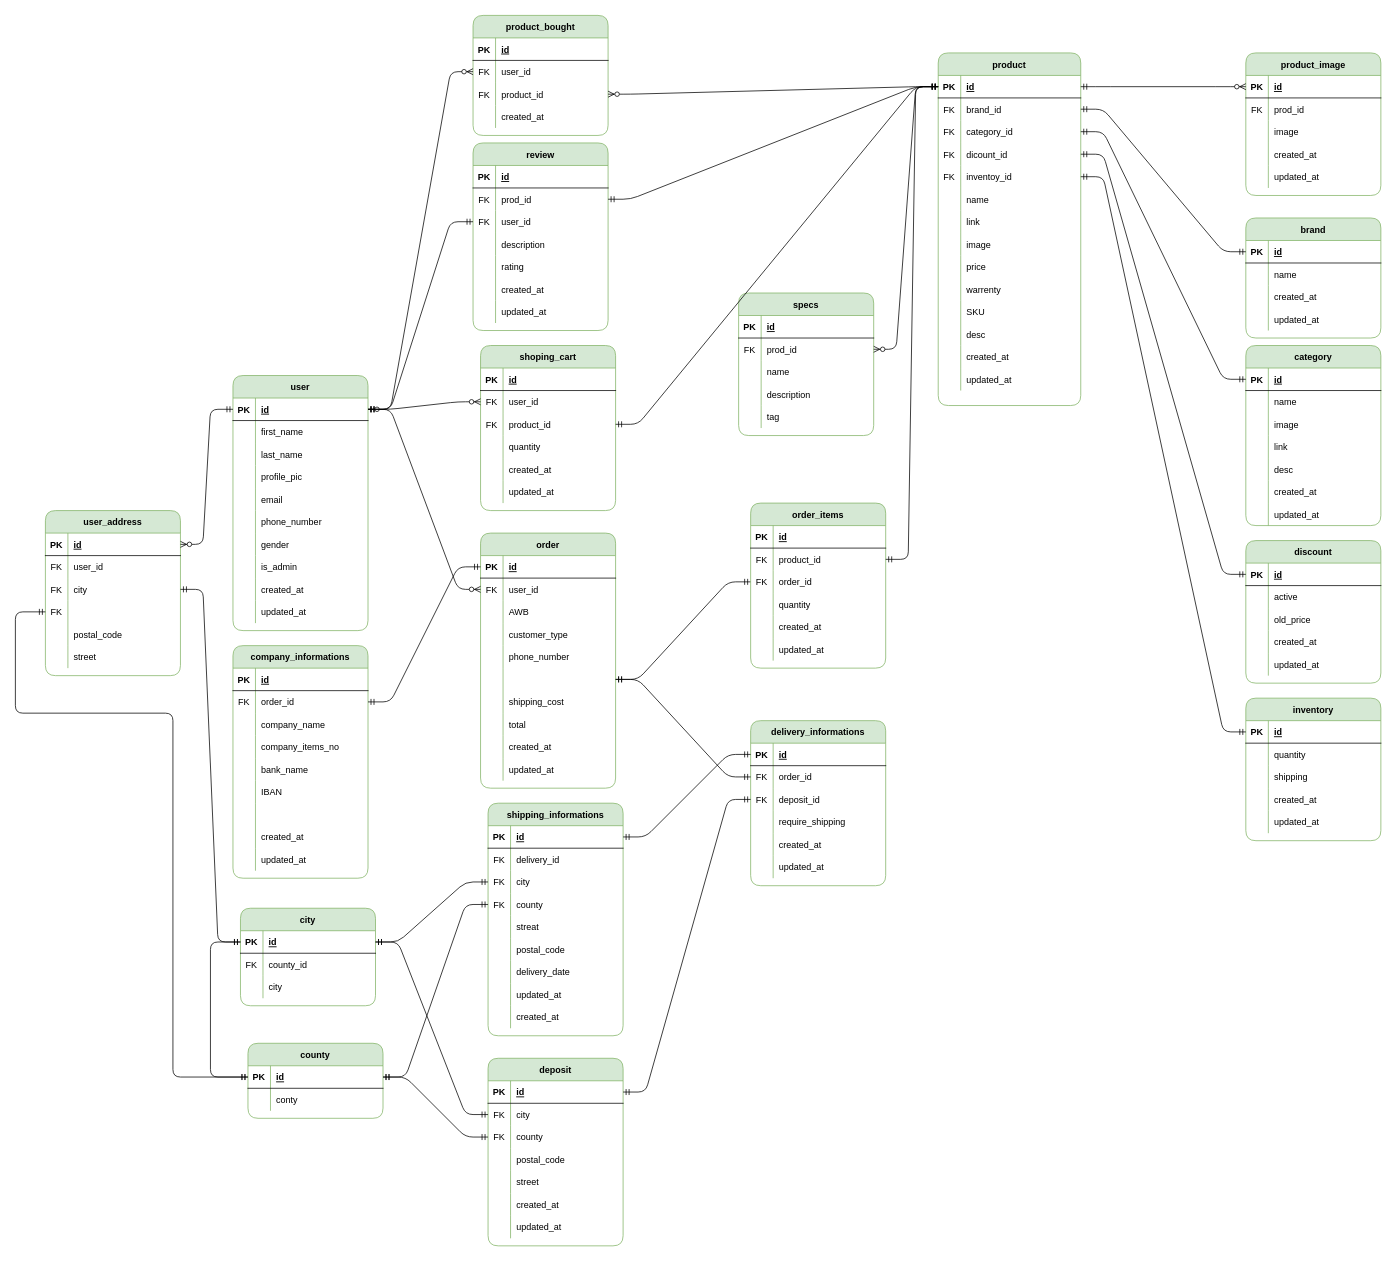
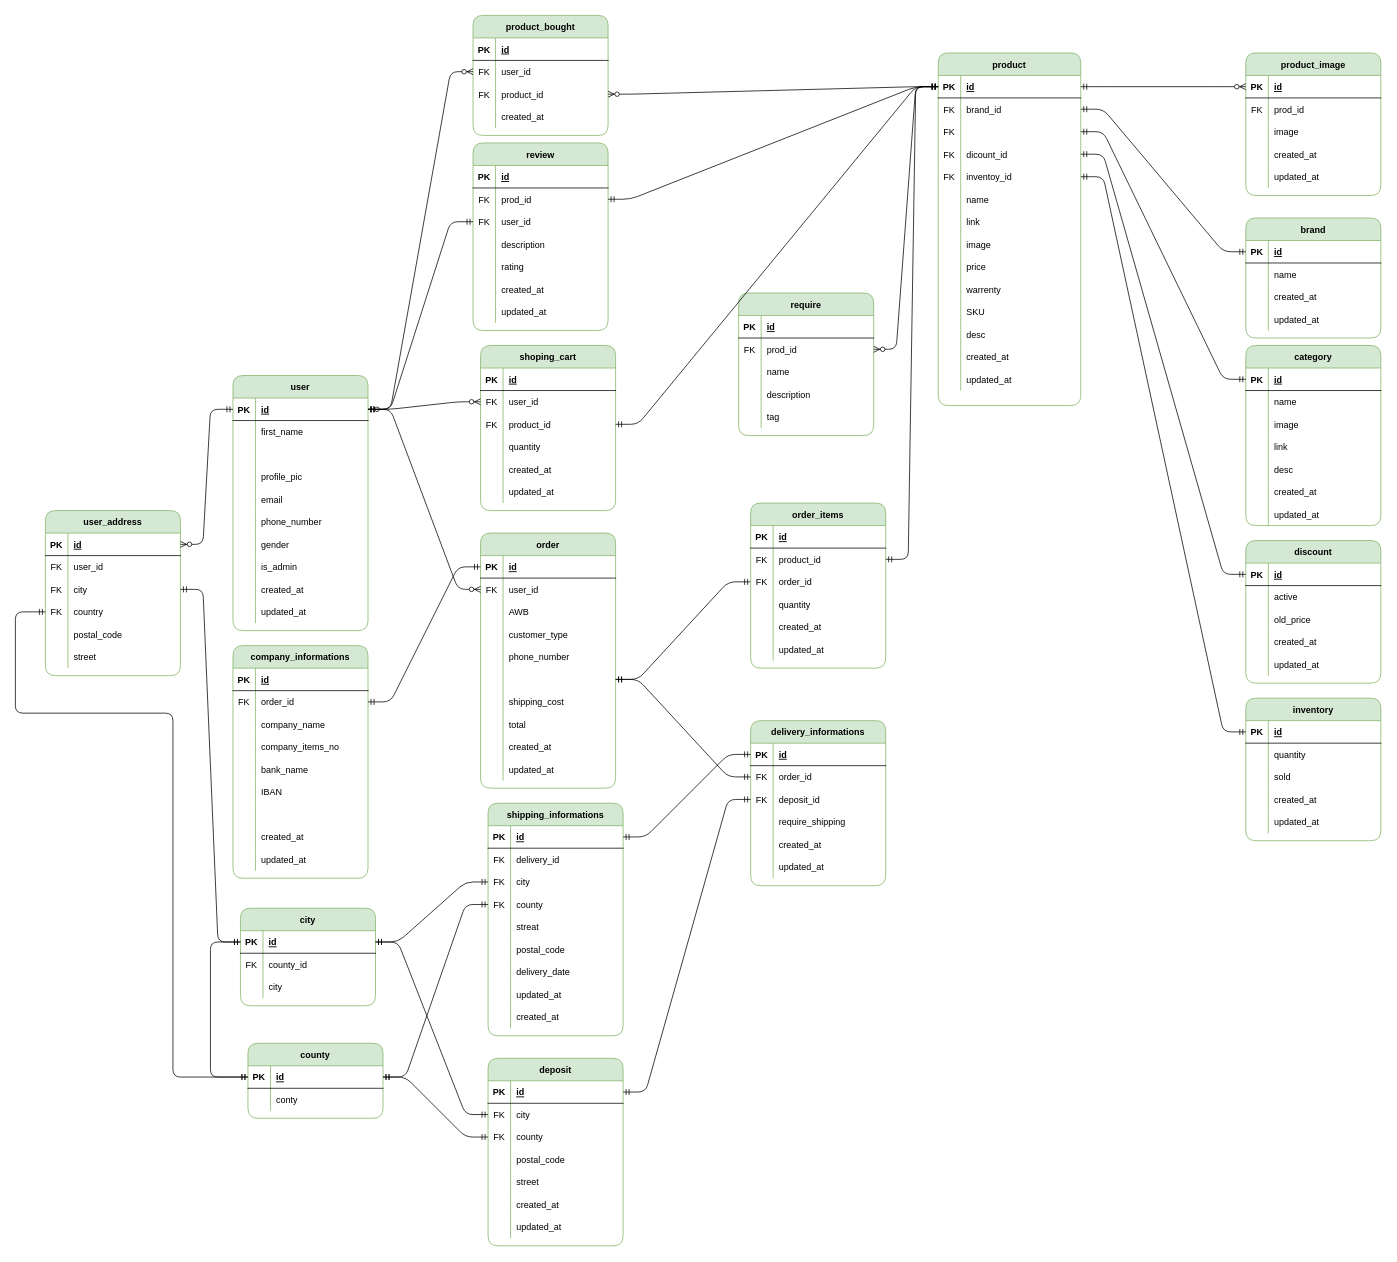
node "category_id": removed
node "specs": label "specs" -> "require"
node "last_name": removed
node "country": added
node "shipping": label "shipping" -> "sold"
